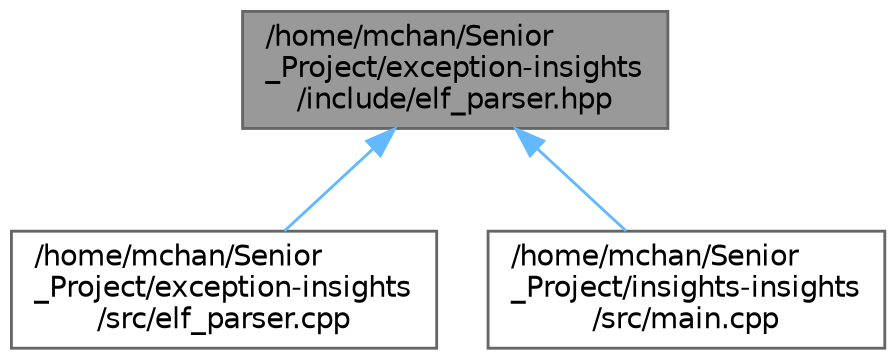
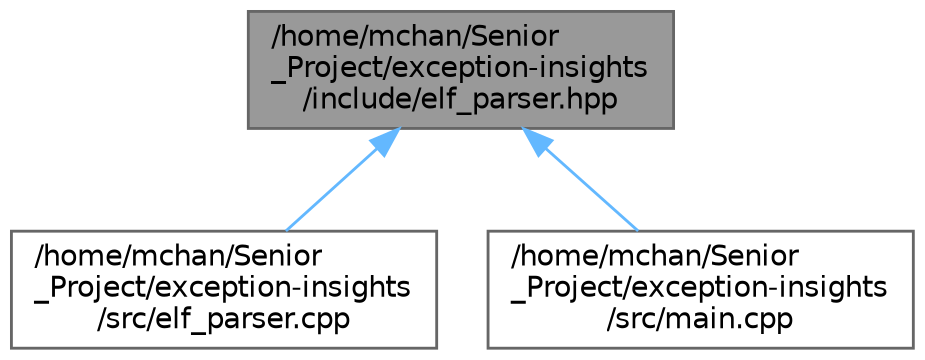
node "/home/mchan/Senior _Project/insights-insights /src/main.cpp": label "/home/mchan/Senior _Project/insights-insights /src/main.cpp" -> "/home/mchan/Senior _Project/exception-insights /src/main.cpp"
